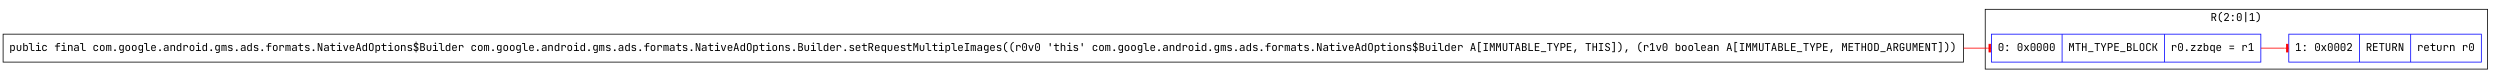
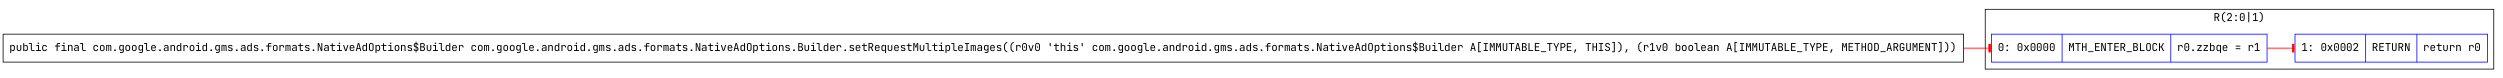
node "0: 0x0000": text "MTH_TYPE_BLOCK" -> "MTH_ENTER_BLOCK"
